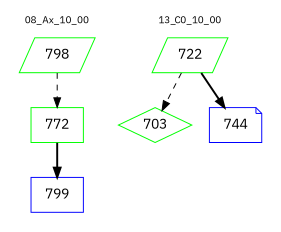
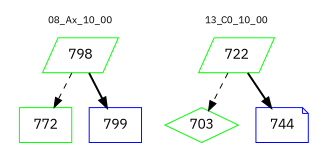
edge "772" -> "799": now "798" -> "799"
